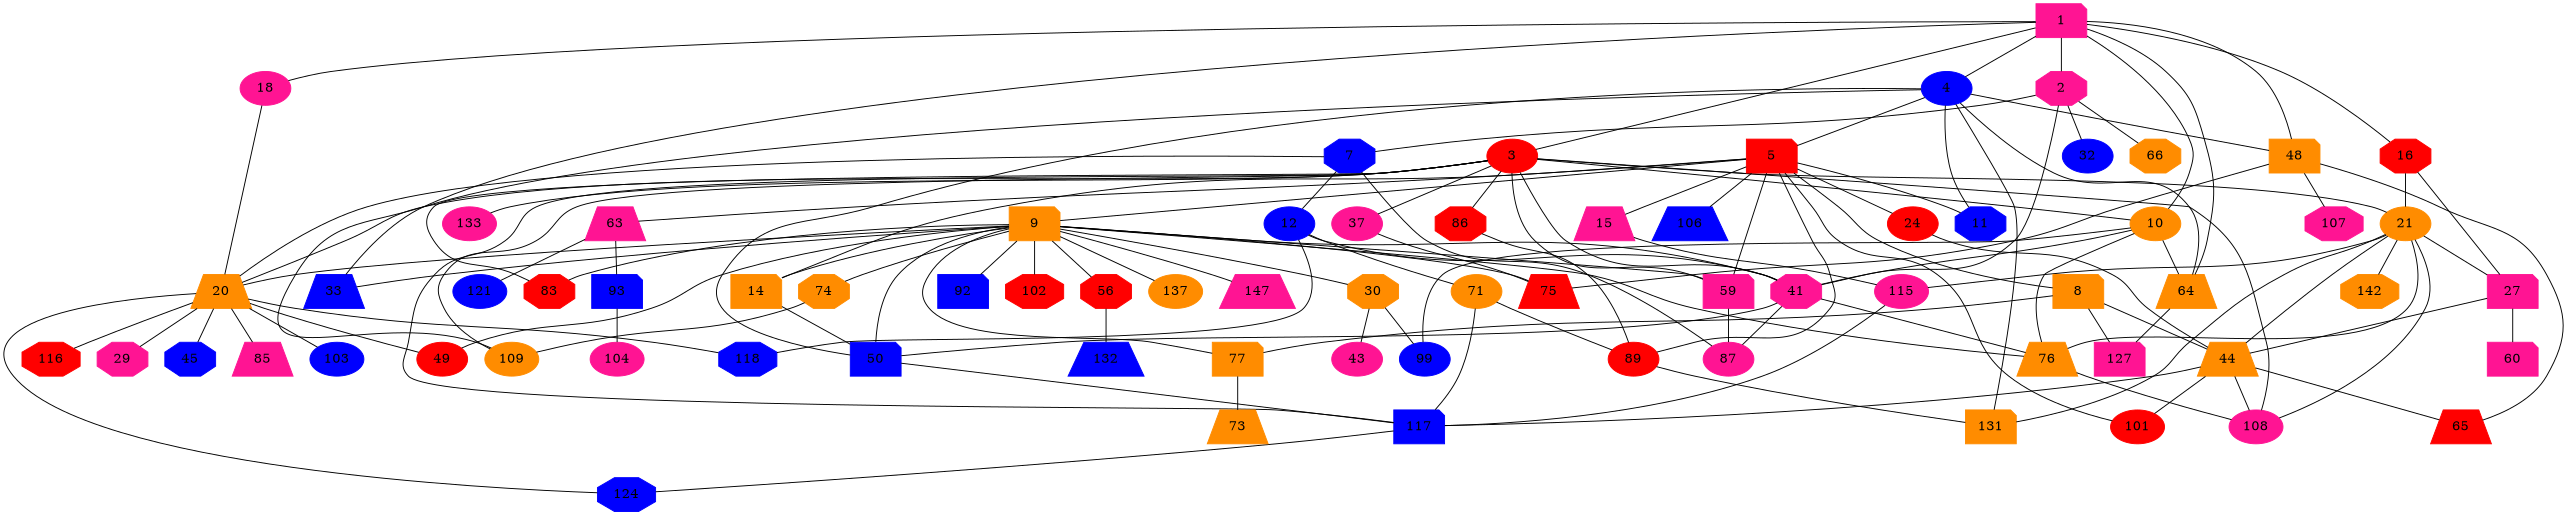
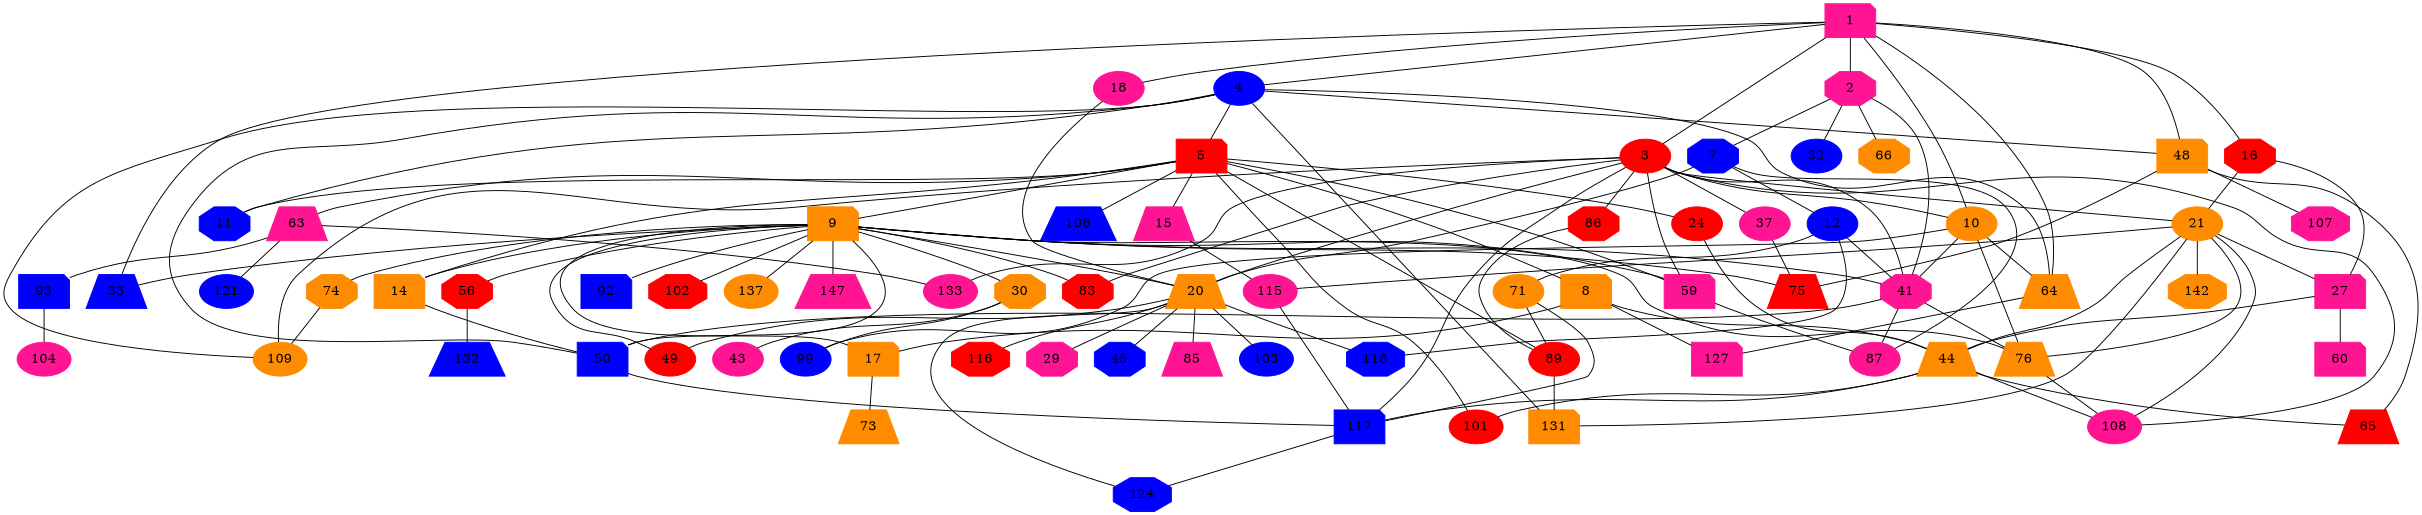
edge "63" -- "133": added
node "77": label "77" -> "17"
